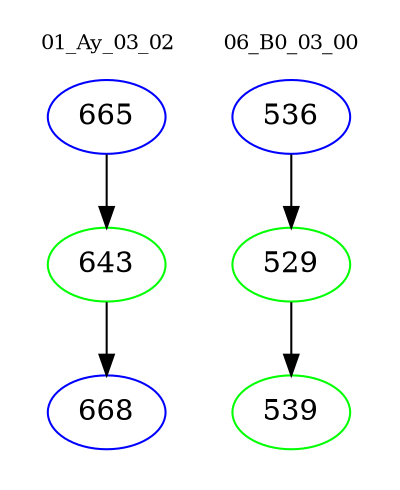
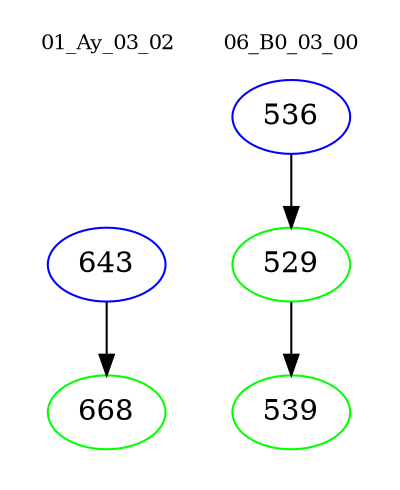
node "665": removed
node "643": color green -> blue
node "668": color blue -> green
